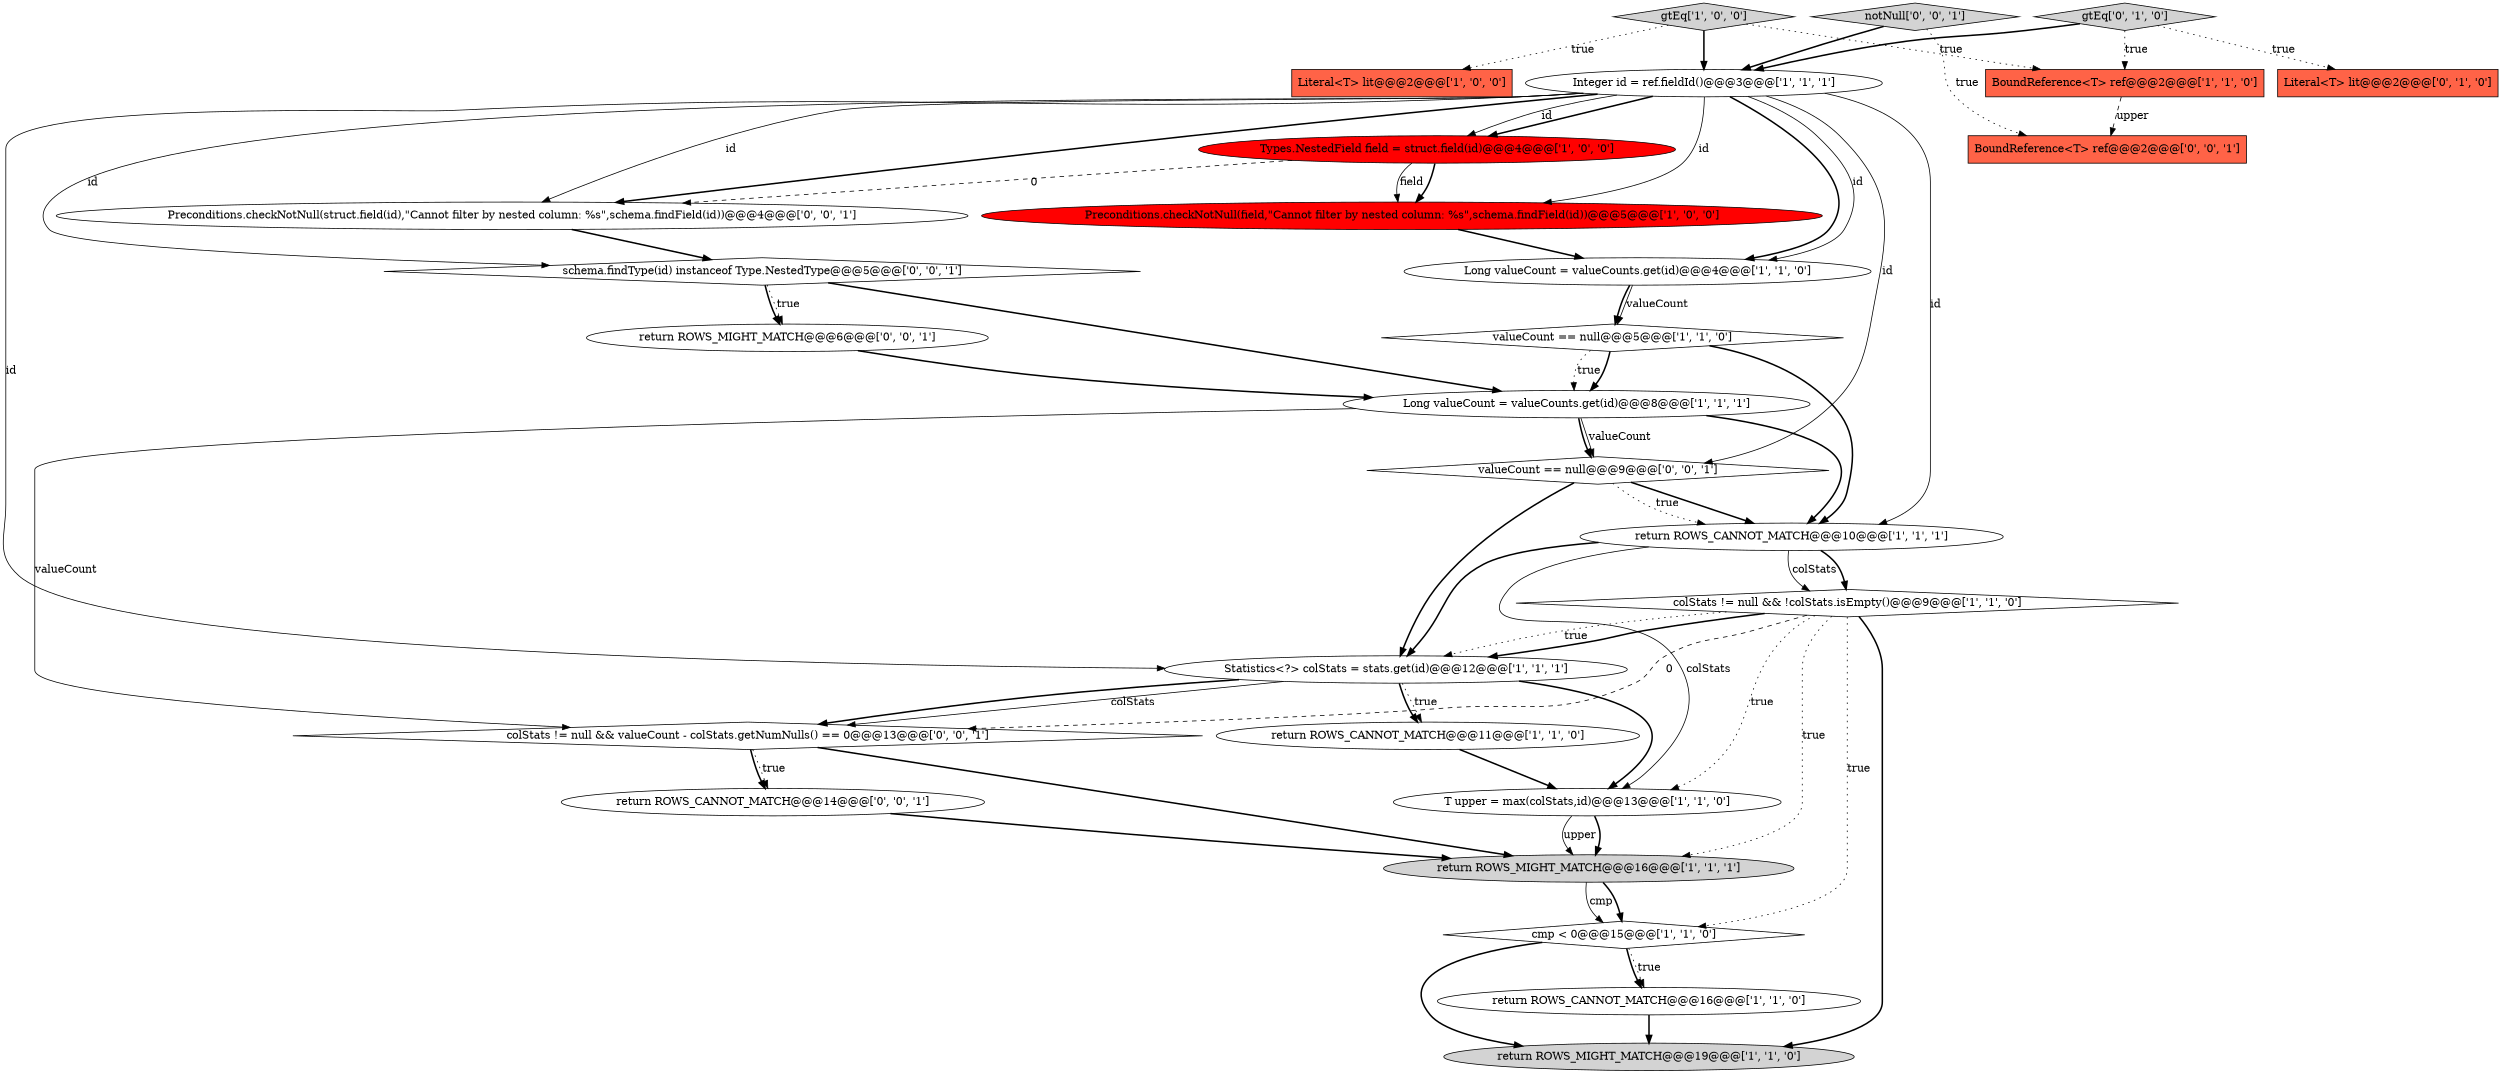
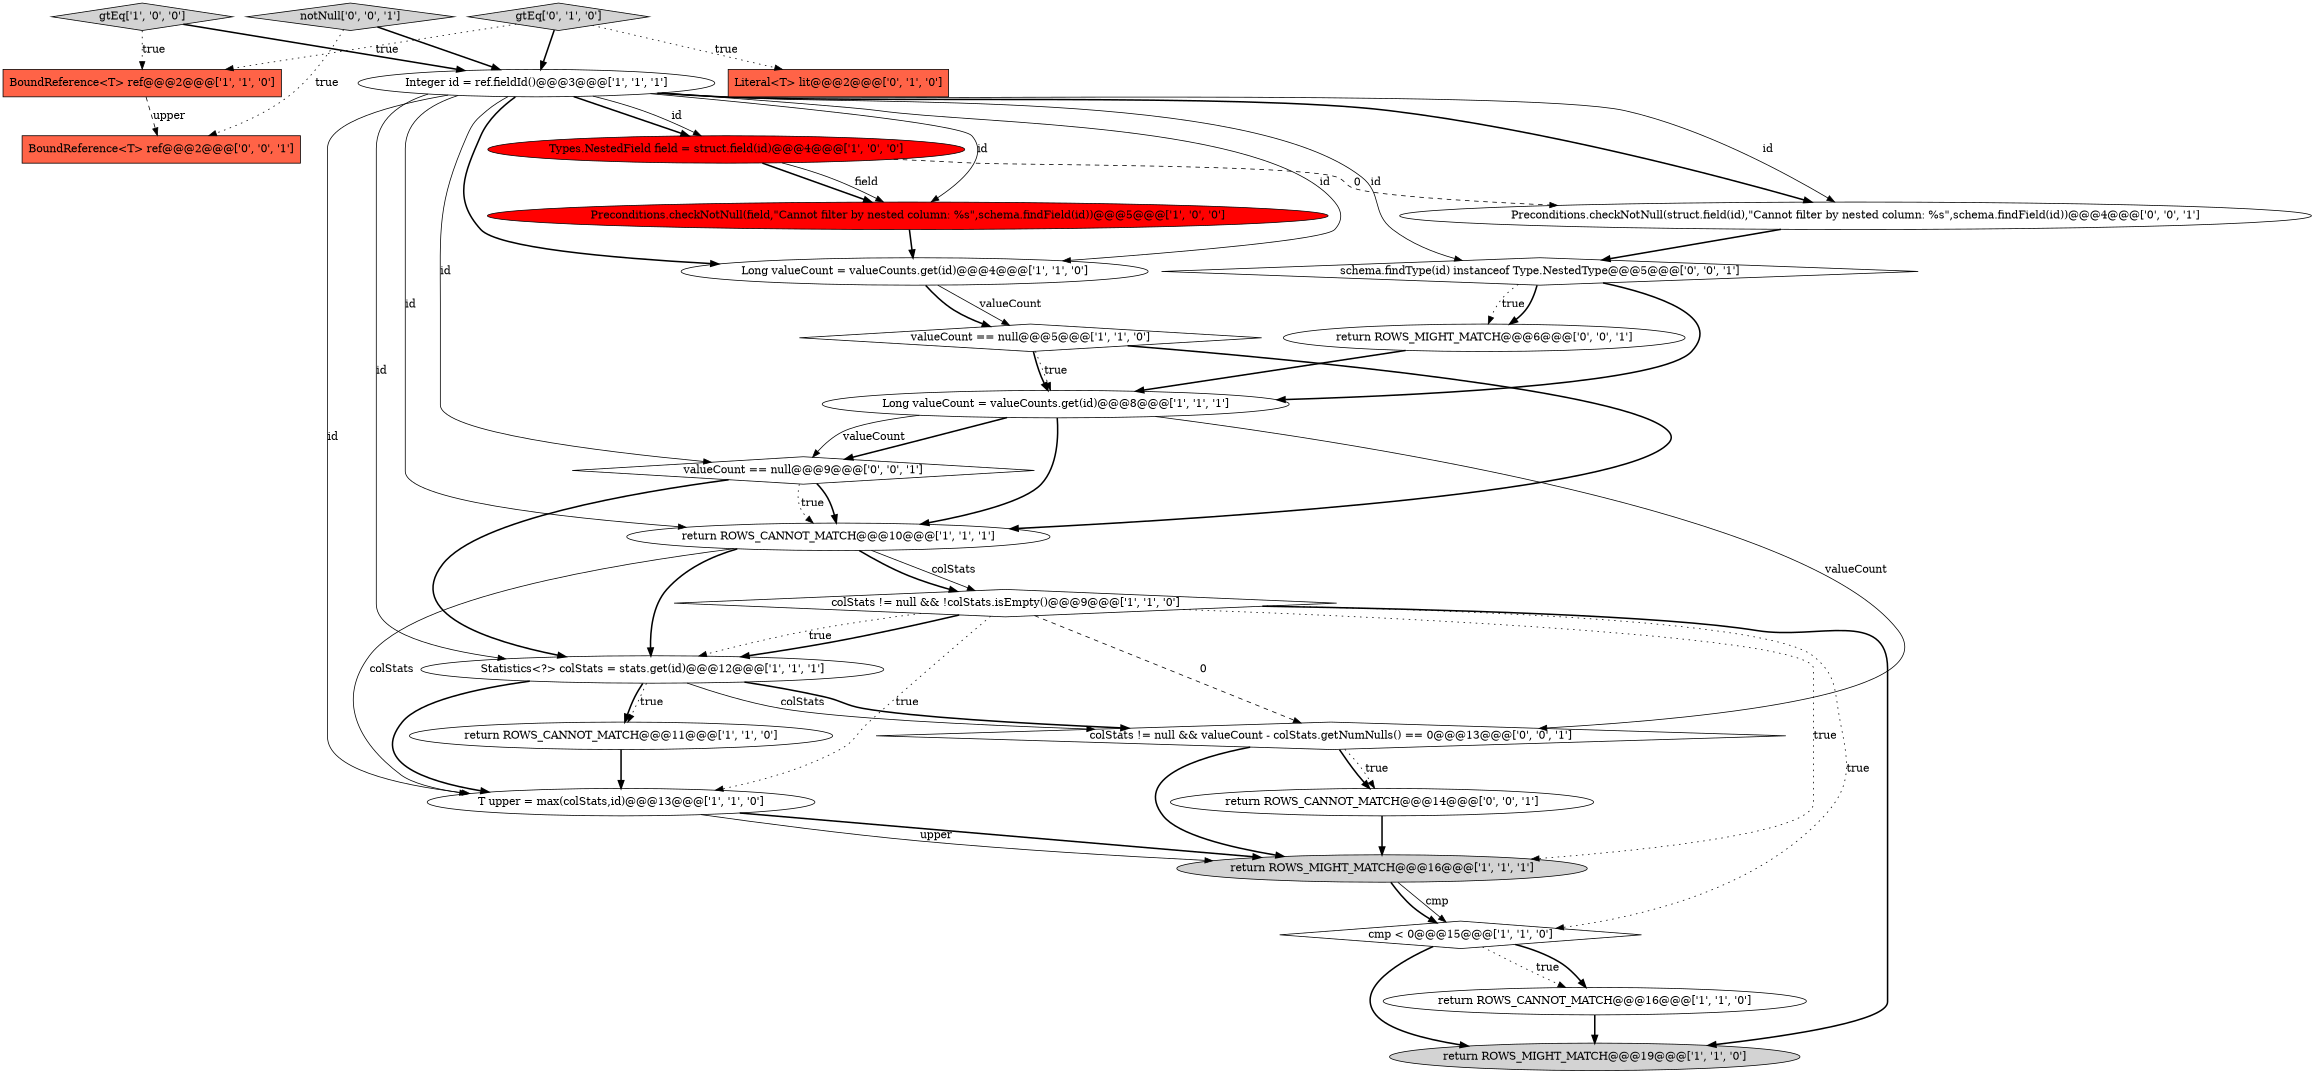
node "Literal<T> lit@@@2@@@['1', '0', '0']": removed
edge "Integer id = ref.fieldId()@@@3@@@['1', '1', '1']" -> "T upper = max(colStats,id)@@@13@@@['1', '1', '0']": added, label "id"
